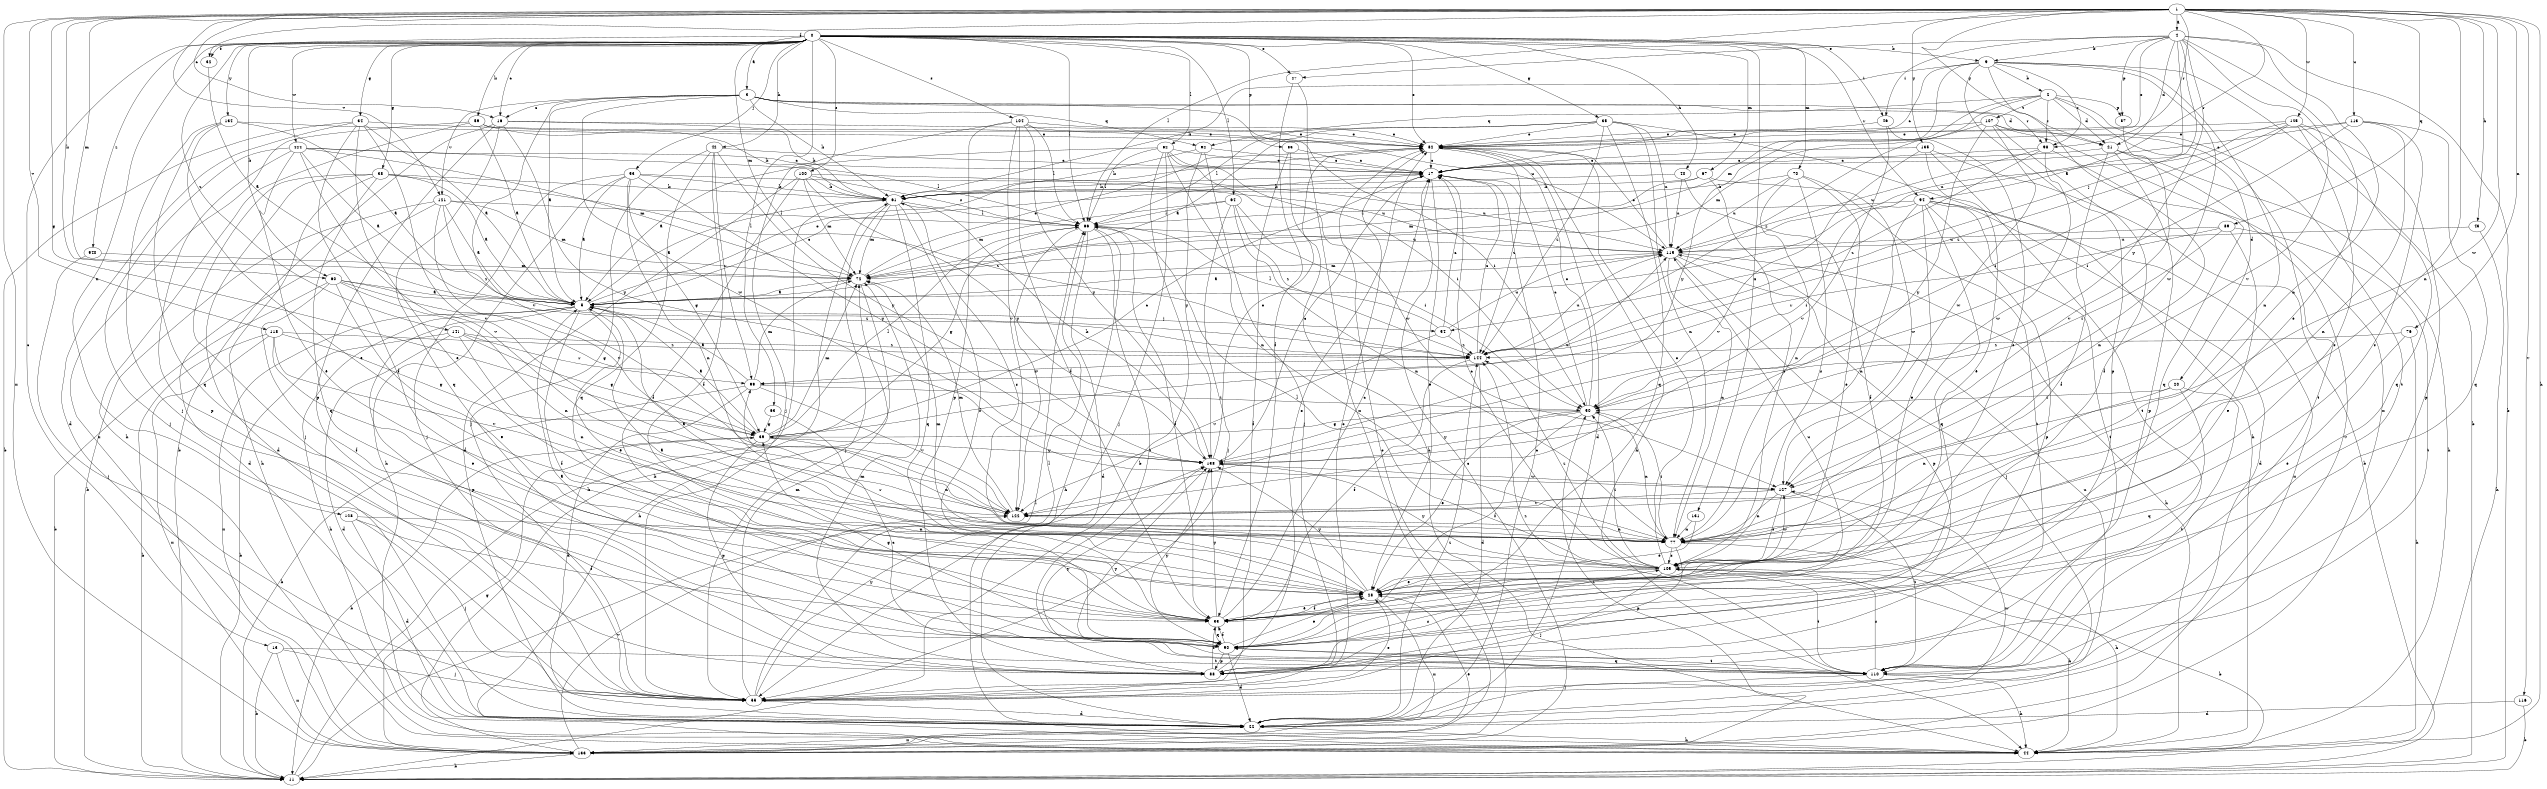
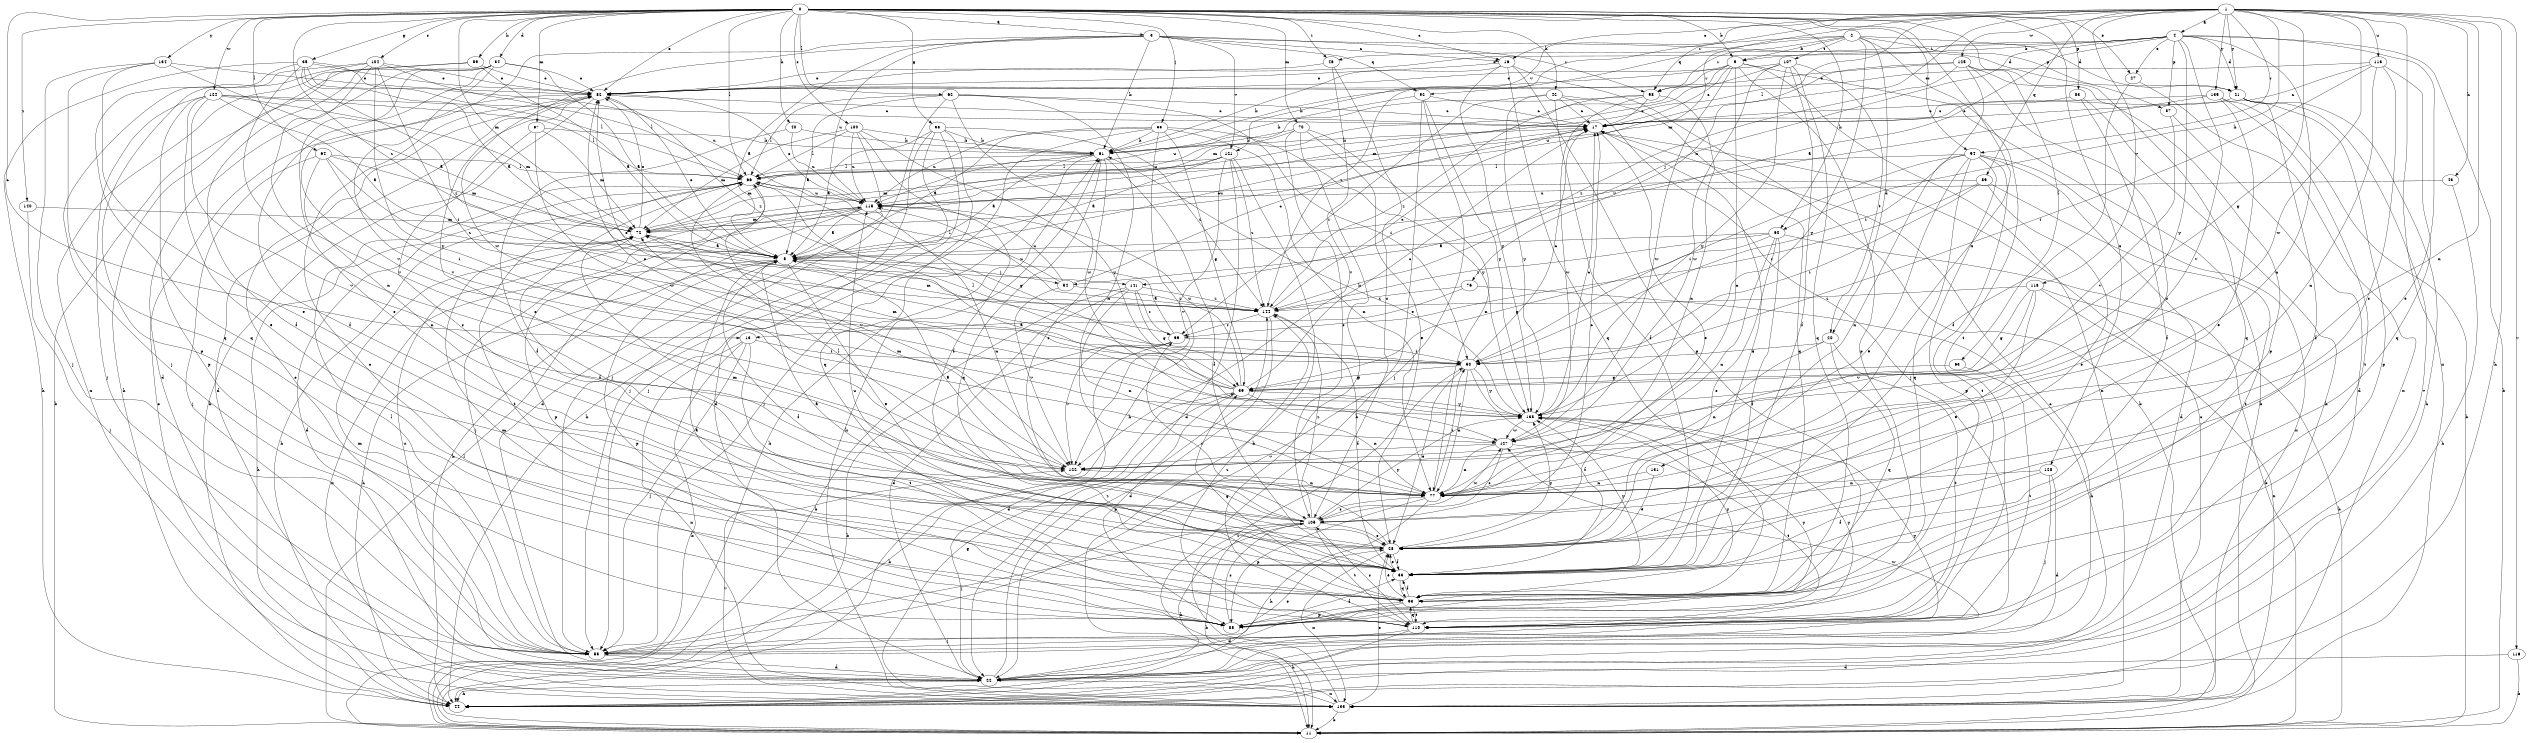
node "32": removed
edge "0" -> "34": label "g" -> "d"
edge "9" -> "2": reversed
edge "59" -> "61": removed, label "k"
node "424": label "424" -> "124"
edge "100" -> "66": label "s" -> "l"
node "940": label "940" -> "140"
edge "107" -> "110": now "107" -> "20"
edge "135" -> "122": now "135" -> "141"
edge "105" -> "50": now "13" -> "50"
edge "63" -> "110": label "c" -> "t"
edge "83" -> "55": now "83" -> "33"
edge "76" -> "28": now "76" -> "13"
edge "87" -> "22": added, label "d"
node "90": label "90" -> "93"
edge "62" -> "11": now "92" -> "11"
